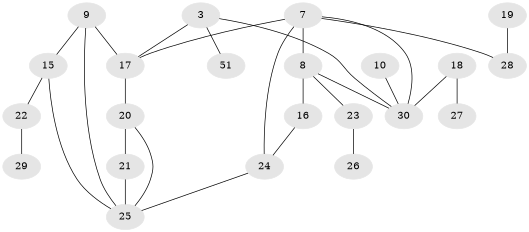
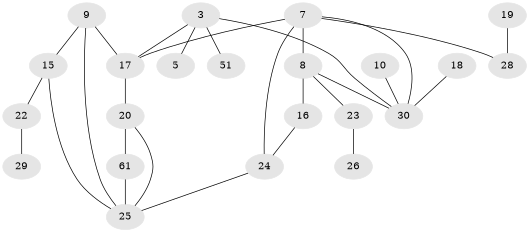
node "5": added
node "27": removed
node "21": label "21" -> "61"
